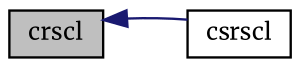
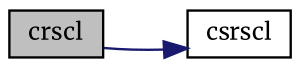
edge "csrscl" -> "crscl": reversed
